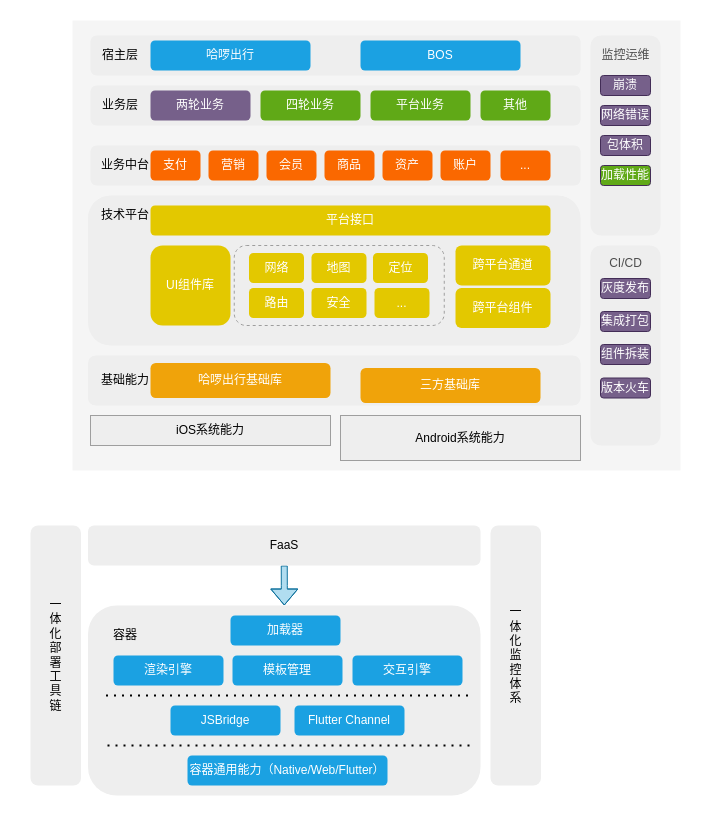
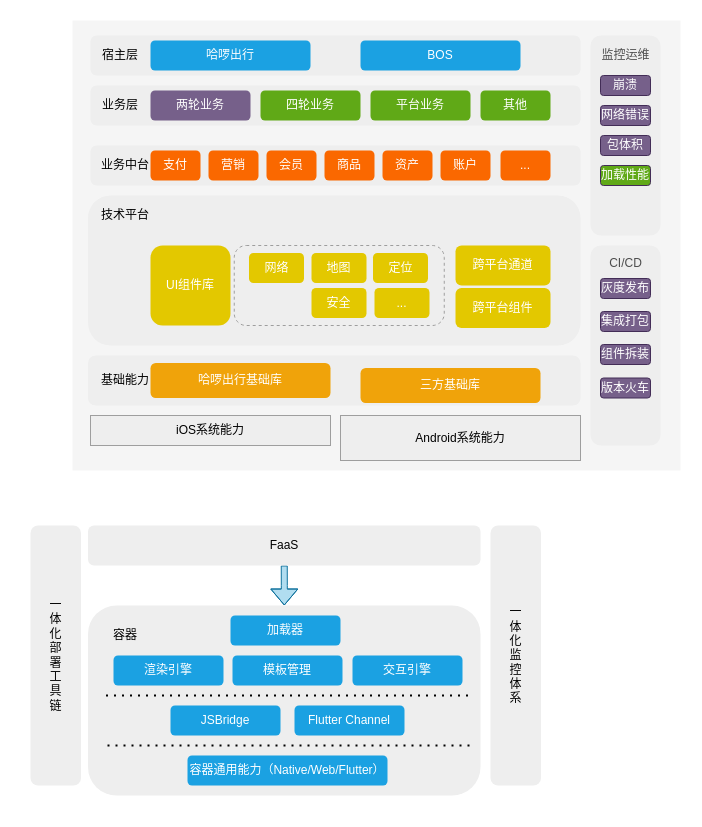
node "平台接口": removed
node "路由": removed
